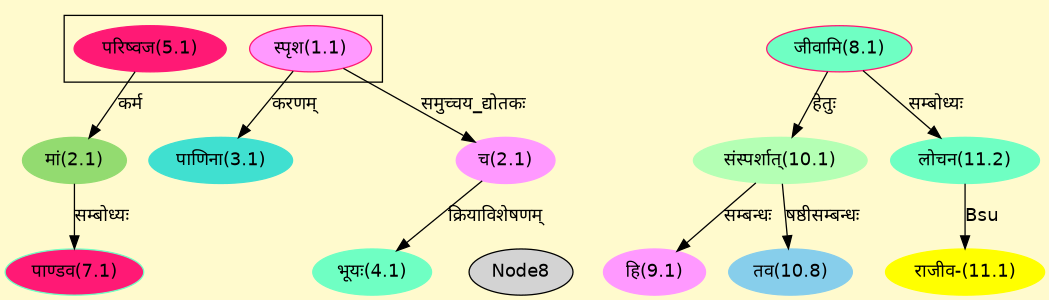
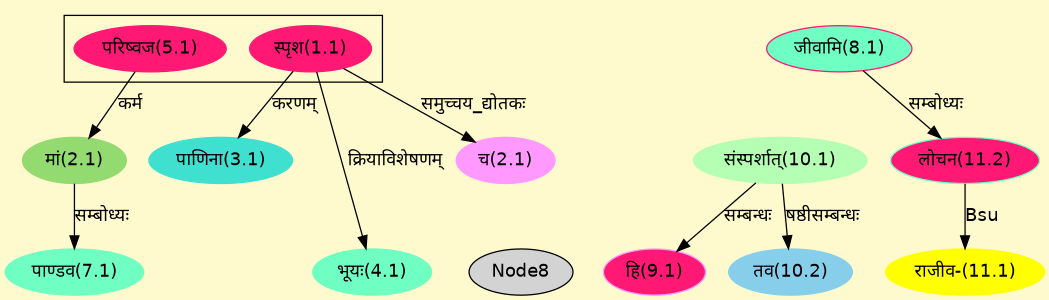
node "स्पृश(1.1)": fillcolor #ff99ff -> #ff1975
edge "जीवामि(8.1)" -> "संस्पर्शात्(10.1)": removed, label "हेतुः"
node "लोचन(11.2)": fillcolor #6fffc3 -> #ff1975
edge "च(2.1)" -> "भूयः(4.1)": now "स्पृश(1.1)" -> "भूयः(4.1)"
node "पाण्डव(7.1)": fillcolor #ff1975 -> #6fffc3
node "हि(9.1)": fillcolor #ff99ff -> #ff1975
node "तव(10.8)": label "तव(10.8)" -> "तव(10.2)"
